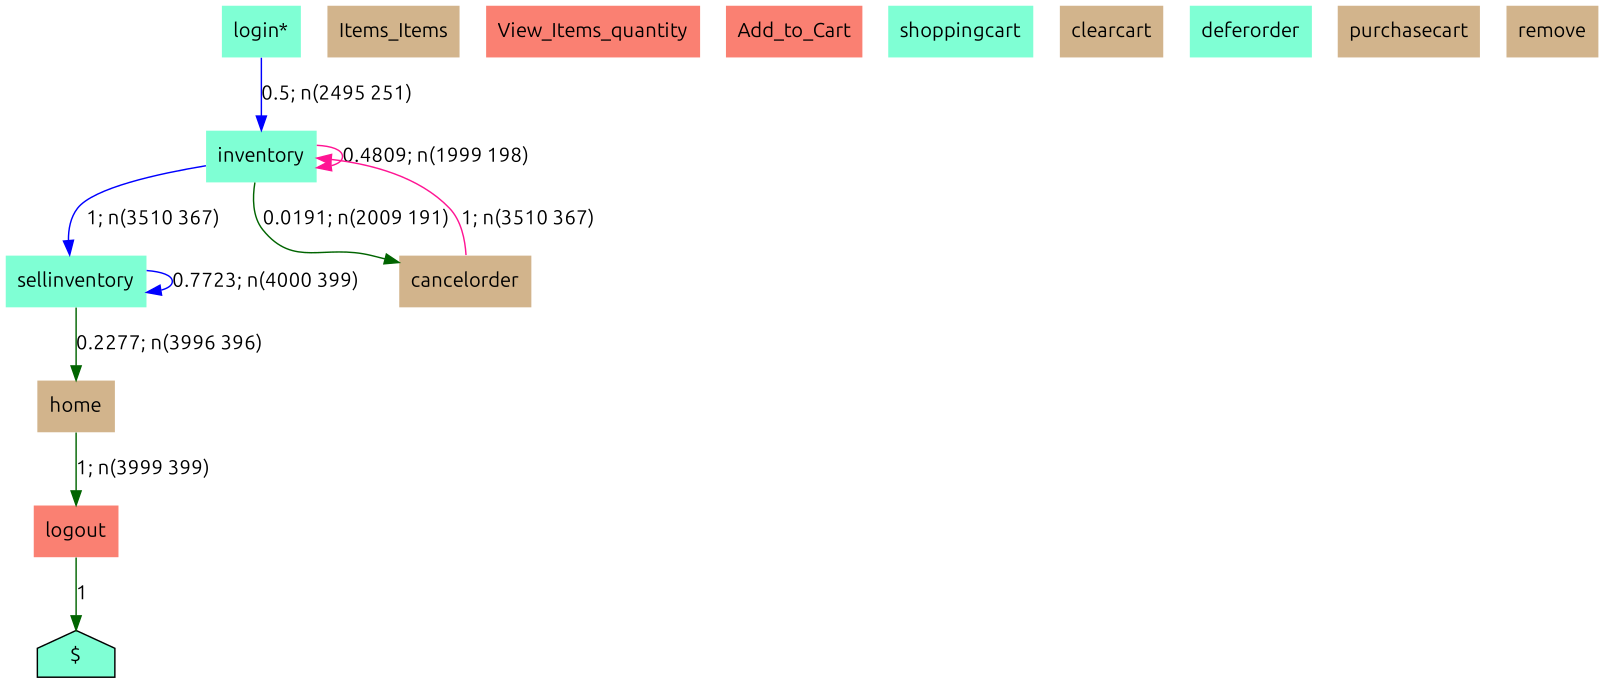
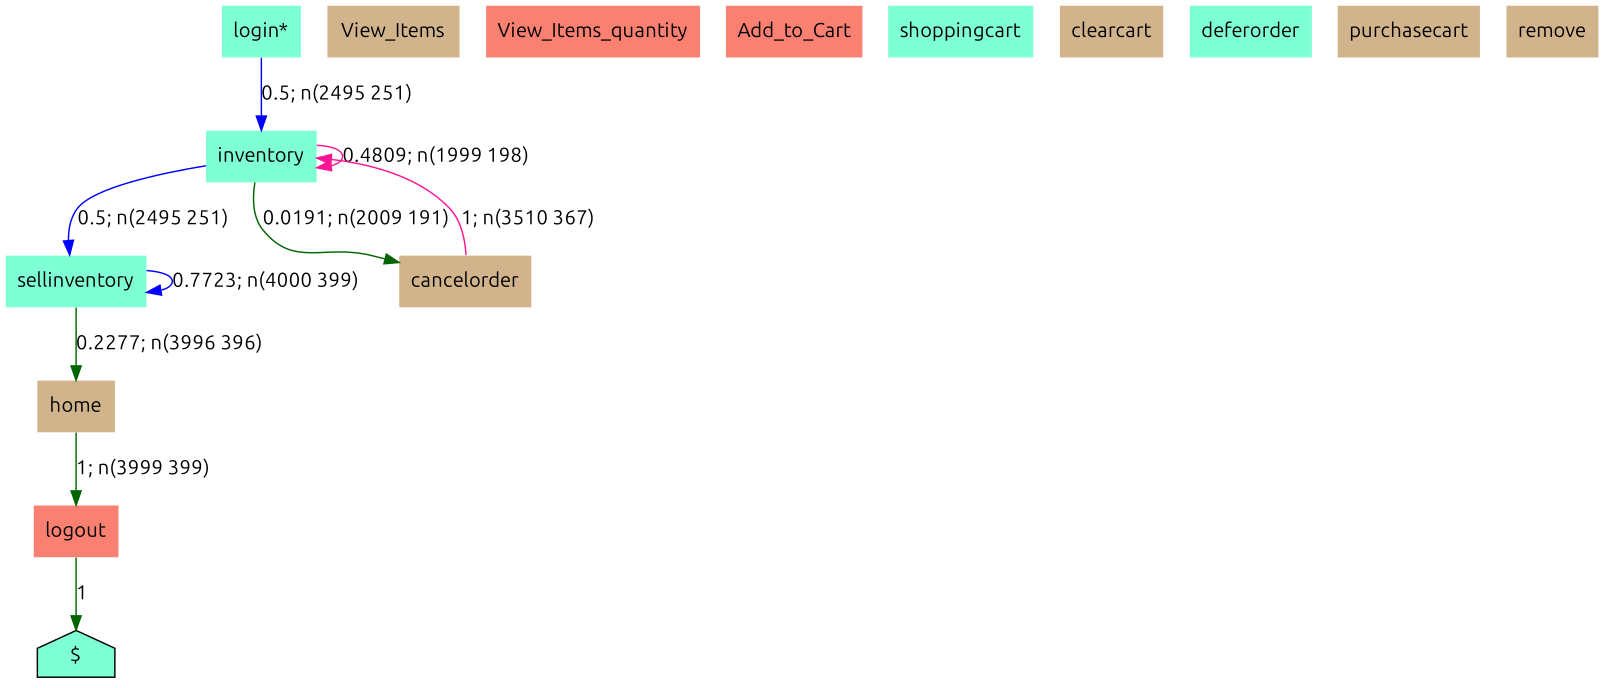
node "Items_Items": label "Items_Items" -> "View_Items"
edge "inventory" -> "sellinventory": label "1; n(3510 367)" -> "0.5; n(2495 251)"
